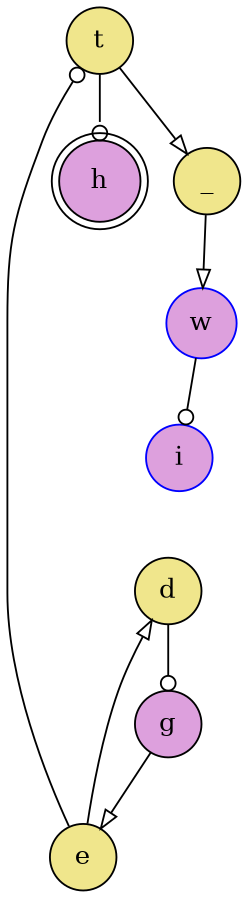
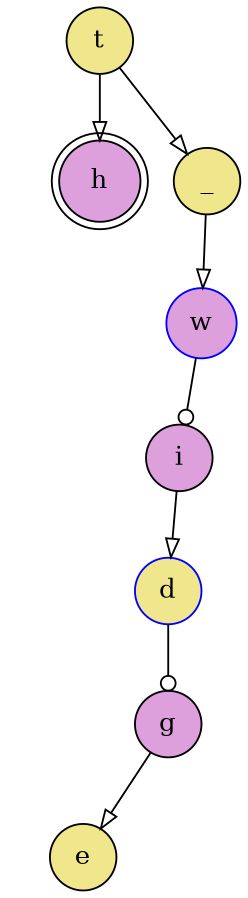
edge "t" -> "h": arrowhead odot -> onormal
edge "e" -> "t": removed
node "i": color blue -> black
node "d": color black -> blue
edge "e" -> "d": now "i" -> "d"
